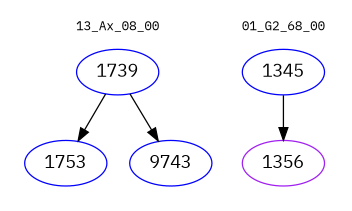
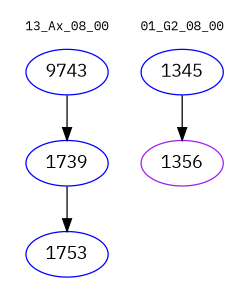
cluster "01_G2_68_00": label "01_G2_68_00" -> "01_G2_08_00"
edge "1739" -> "9743": reversed
